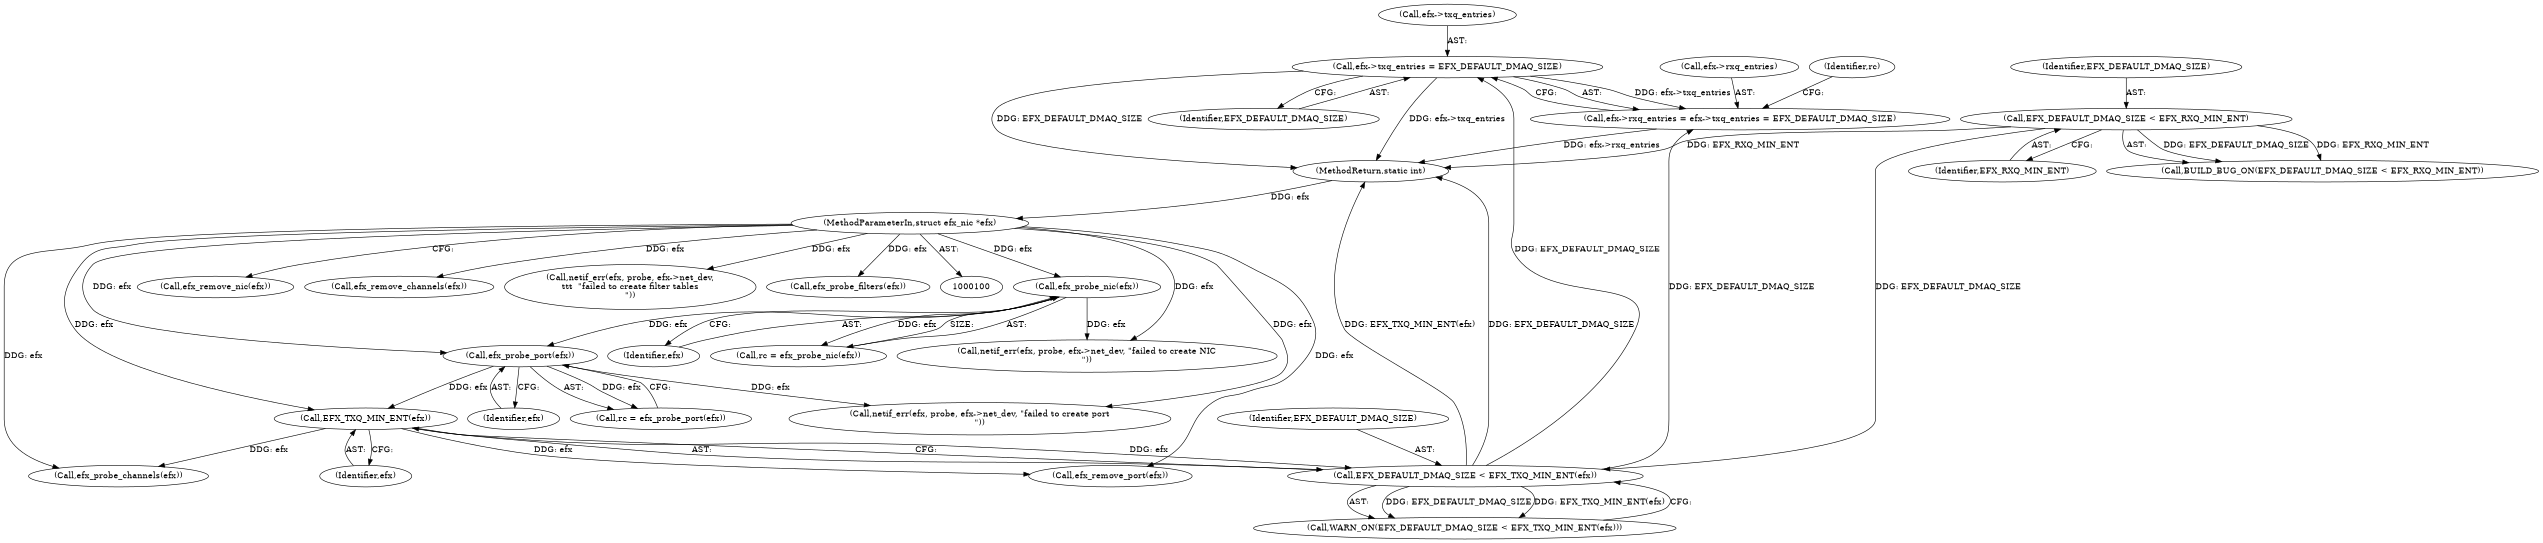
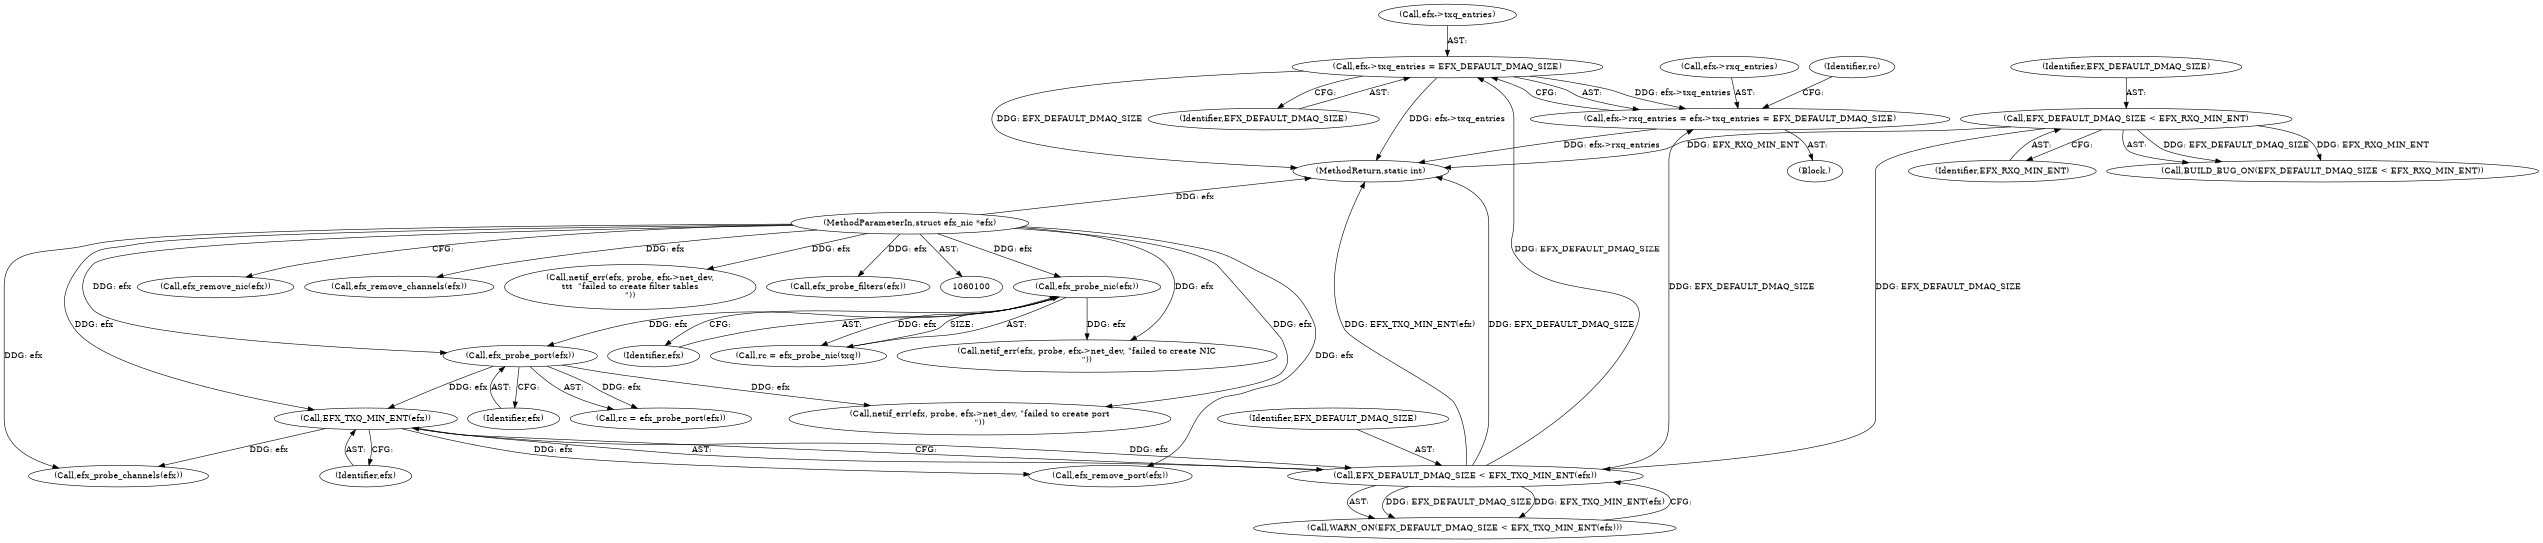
node "(Block,)": added
edge "(MethodReturn,static int)" -> "(MethodParameterIn,struct efx_nic *efx)": reversed
node "1000100": label "1000100" -> "1060100"
node "(Call,rc = efx_probe_nic(efx))": label "(Call,rc = efx_probe_nic(efx))" -> "(Call,rc = efx_probe_nic(txq))"
edge "(Call,rc = efx_probe_port(efx))" -> "(Call,efx_probe_port(efx))": removed, label "CFG:"
